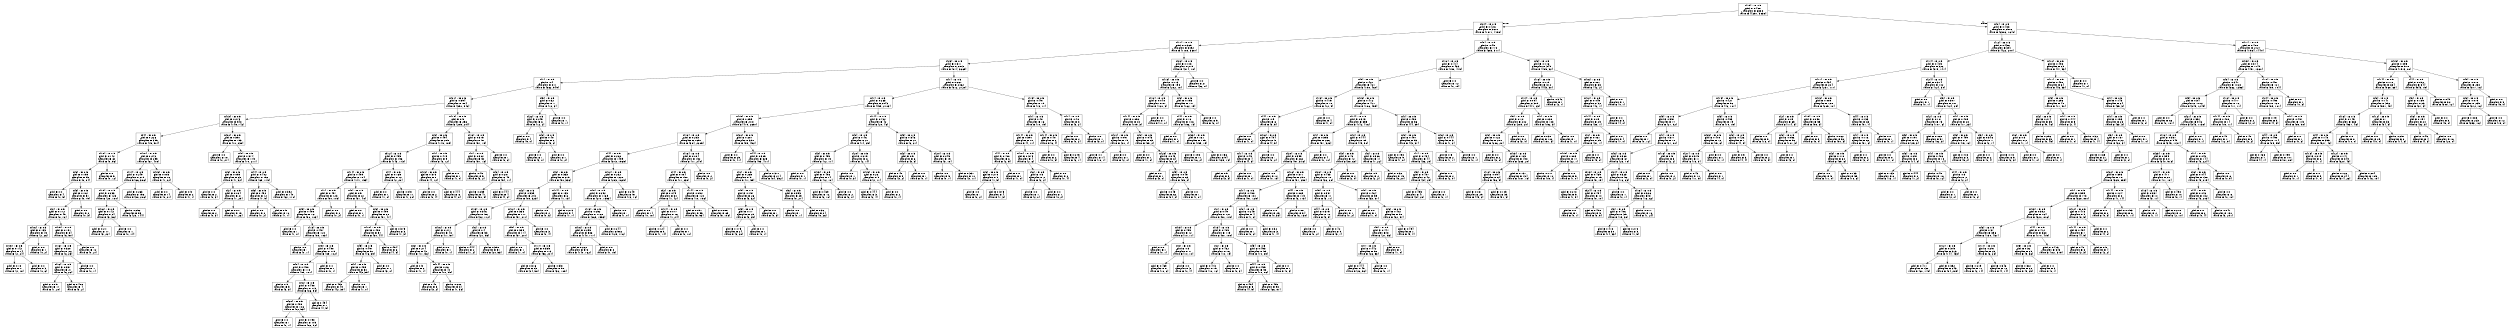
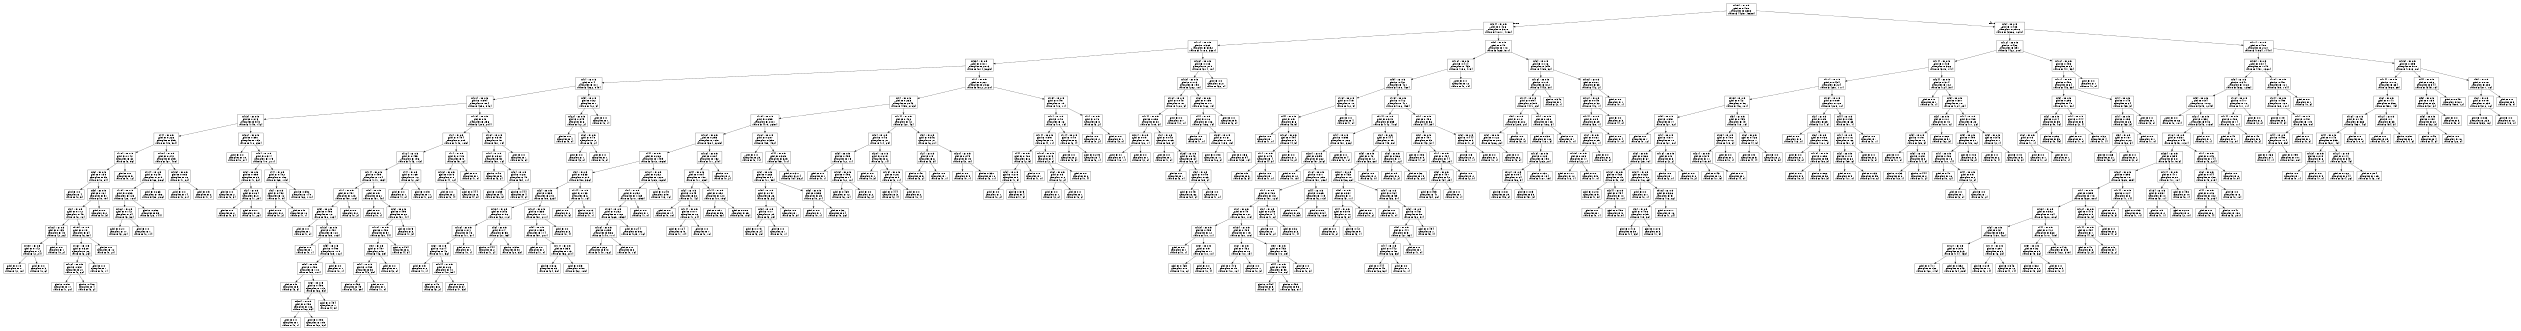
edge "X[15] <= 0.5 gini = 0.058 samples = 55 value = [98, 3]" -> "X[6] <= 0.5 gini = 0.056 samples = 56 value = [101, 3]": reversed
edge "X[0] <= 0.5 gini = 0.122 samples = 200 value = [286, 20]" -> "X[13] <= 0.5 gini = 0.123 samples = 198 value = [283, 20]": now "gini = 0.038 samples = 102 value = [151, 3]" -> "X[13] <= 0.5 gini = 0.123 samples = 198 value = [283, 20]"
